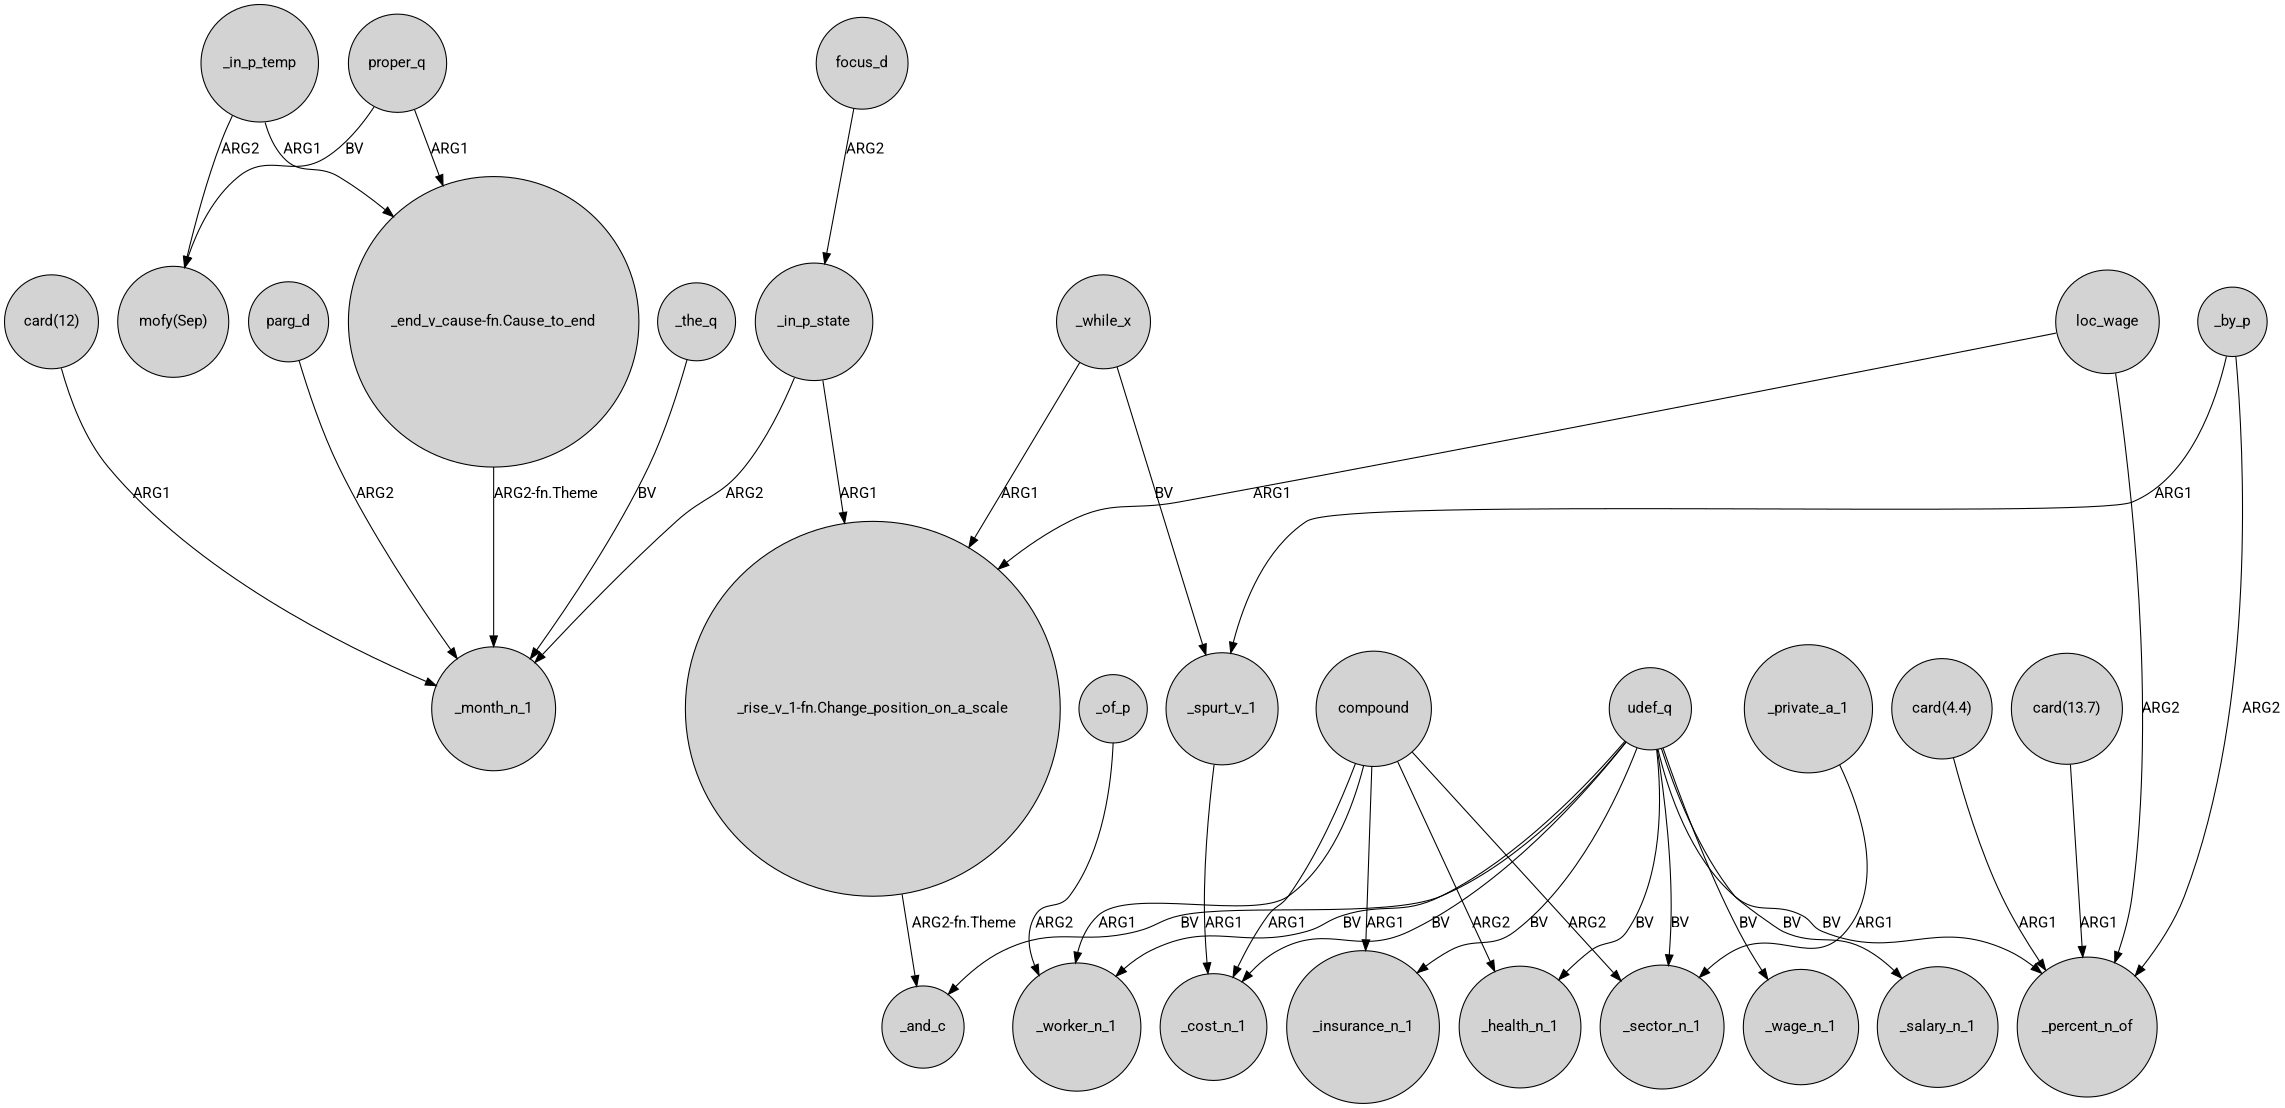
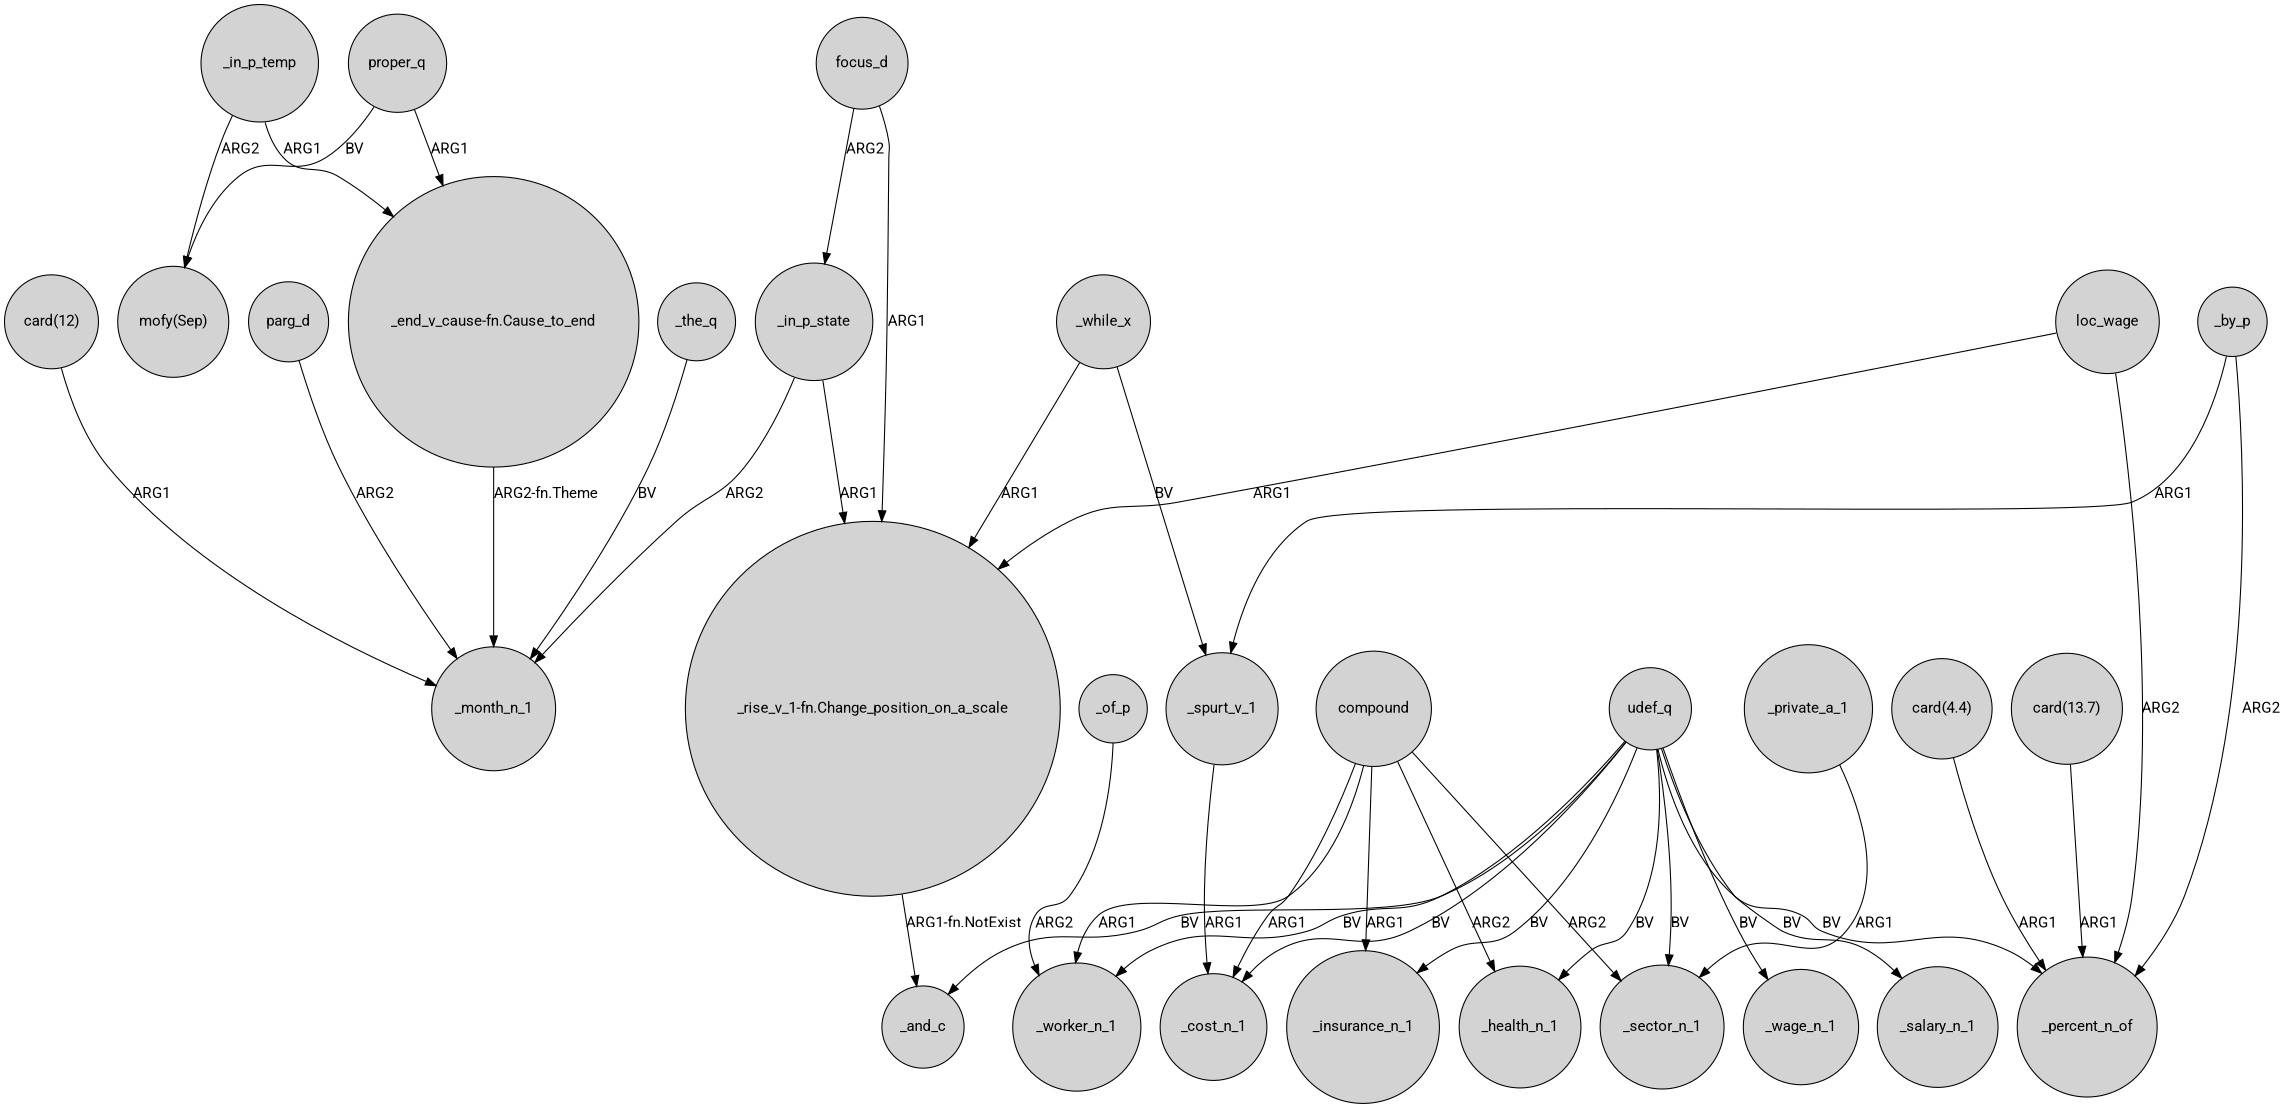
edge "focus_d" -> "_rise_v_1-fn.Change_position_on_a_scale": added, label "ARG1"
edge "_rise_v_1-fn.Change_position_on_a_scale" -> "_and_c": label "ARG2-fn.Theme" -> "ARG1-fn.NotExist"
